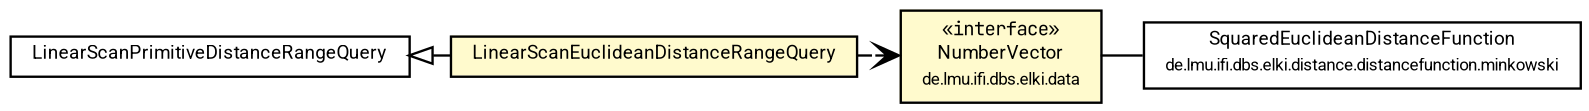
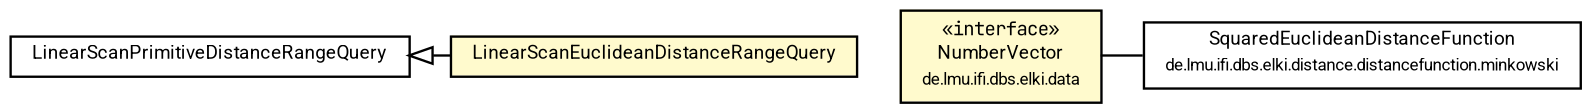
edge "LinearScanEuclideanDistanceRangeQuery" -> "NumberVector": removed
